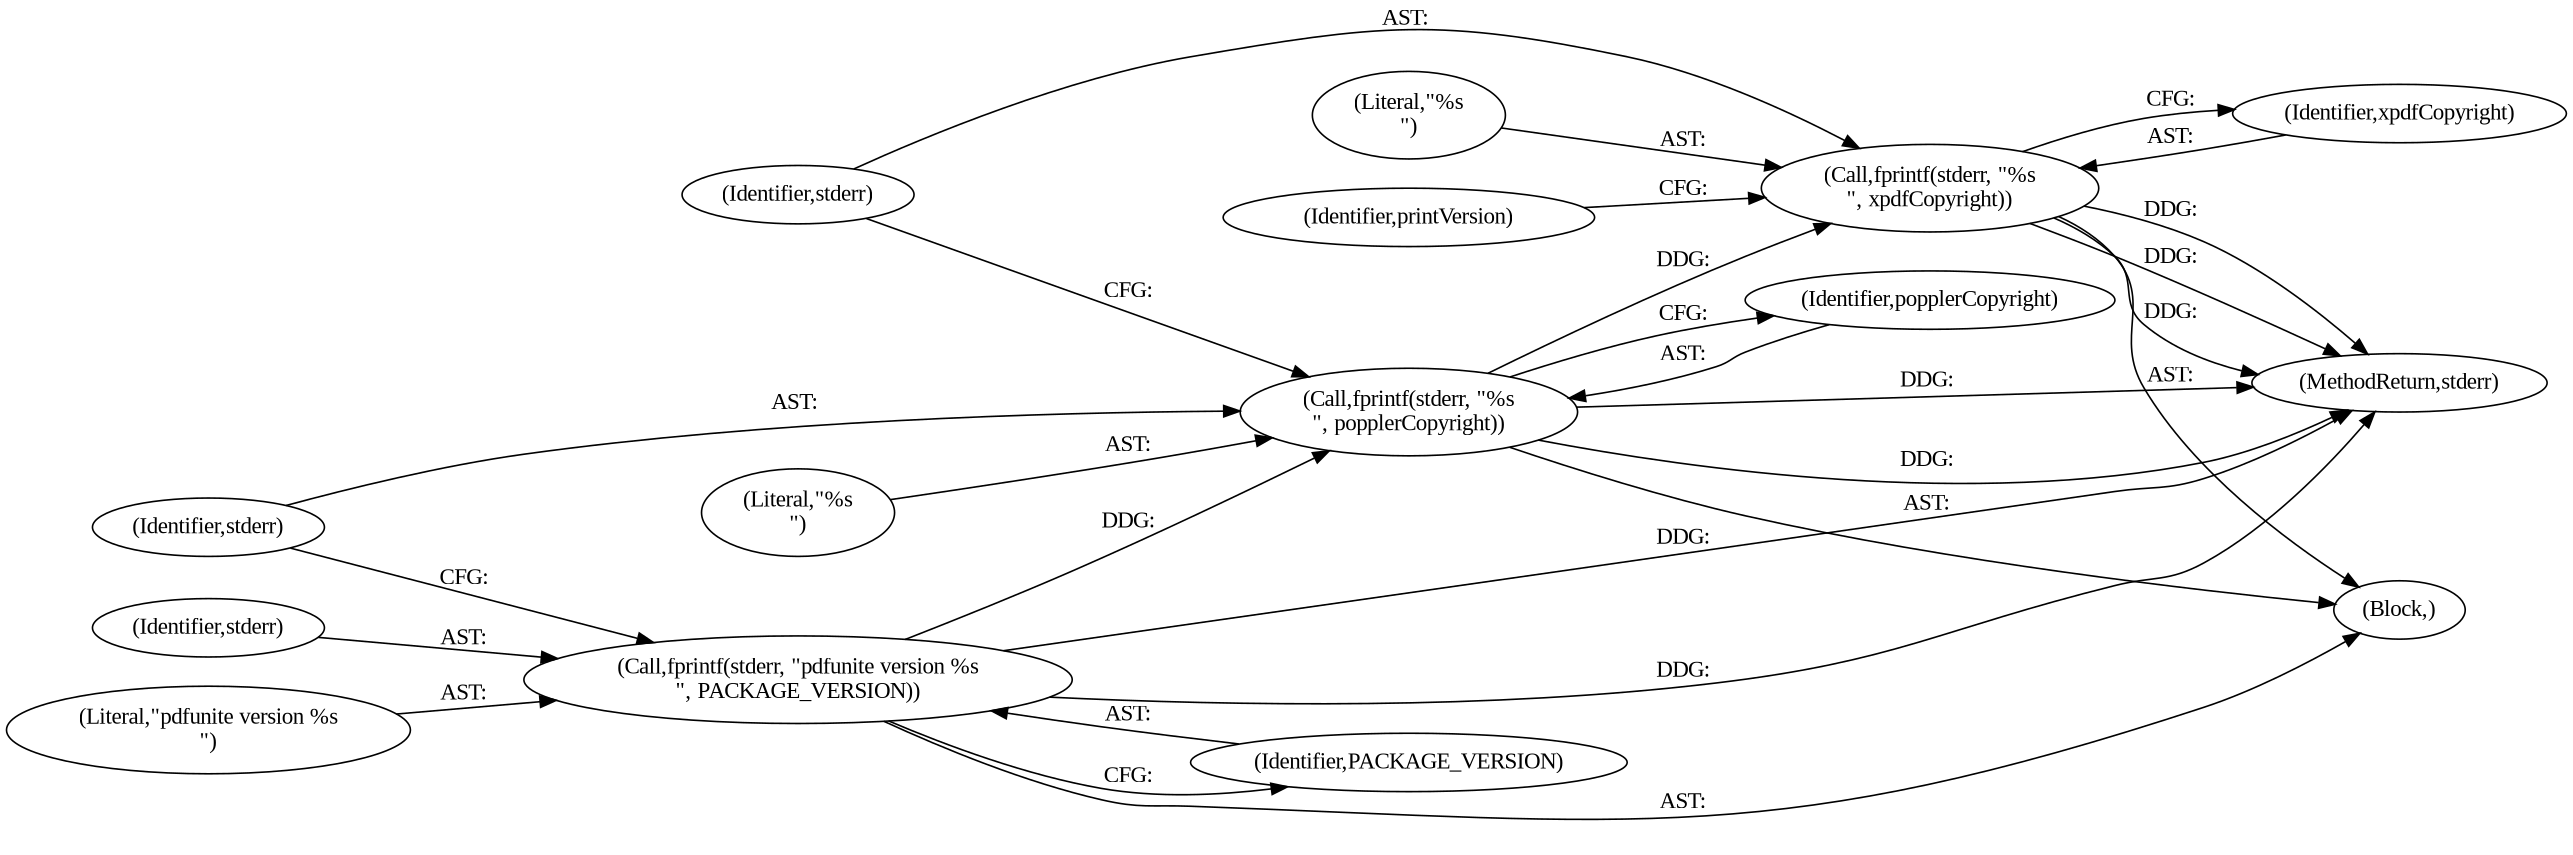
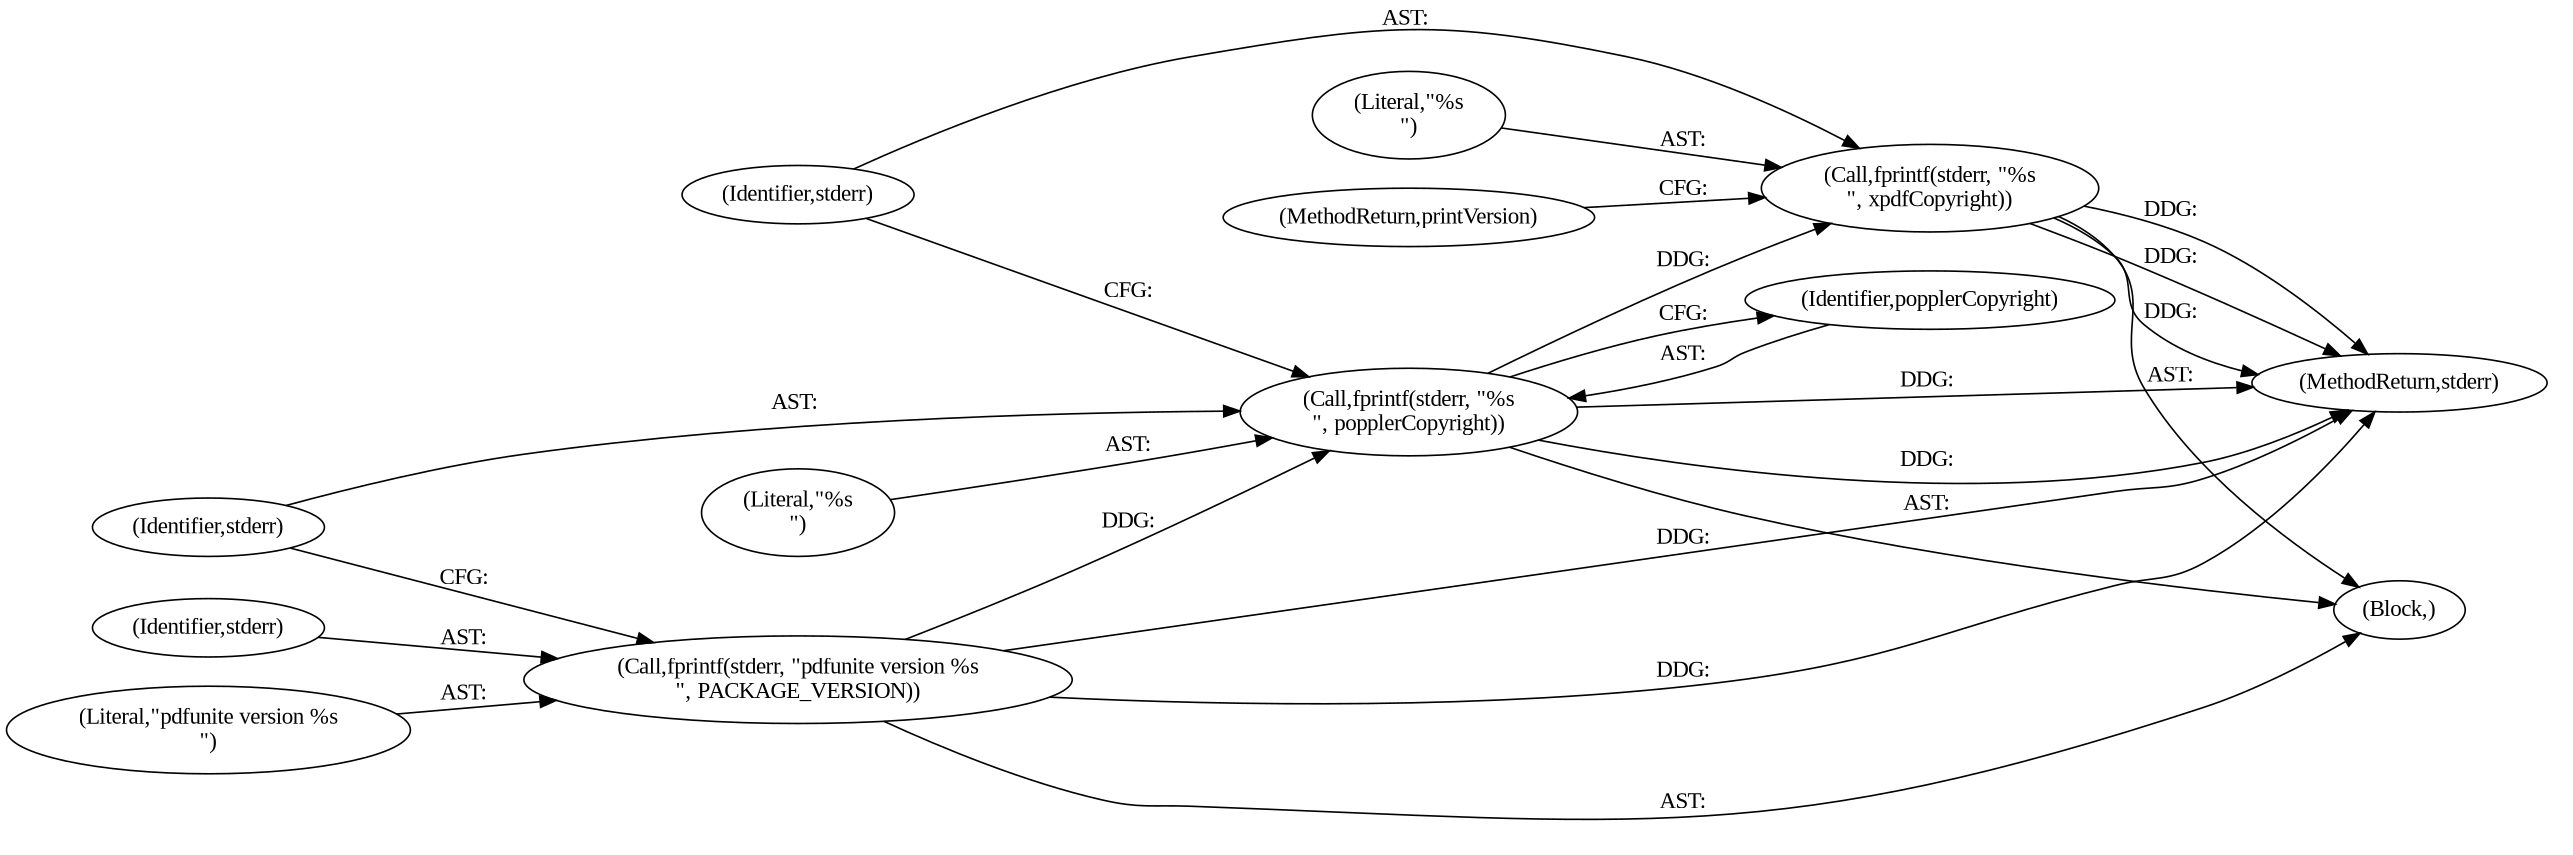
node "(Identifier,xpdfCopyright)": removed
node "(Identifier,printVersion)": label "(Identifier,printVersion)" -> "(MethodReturn,printVersion)"
node "(Identifier,PACKAGE_VERSION)": removed
